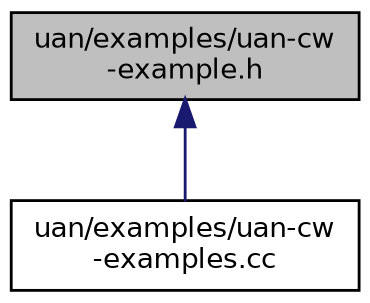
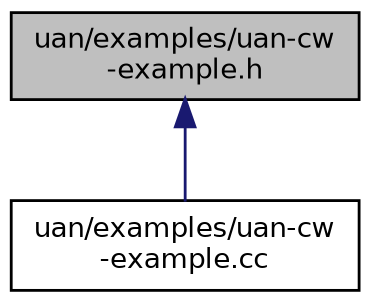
node "uan/examples/uan-cw -examples.cc": label "uan/examples/uan-cw -examples.cc" -> "uan/examples/uan-cw -example.cc"
